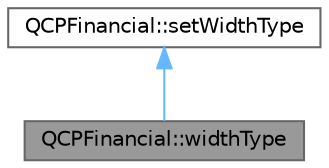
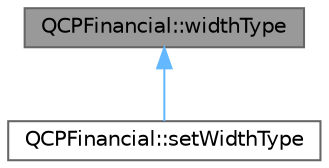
edge "QCPFinancial::widthType" -> "QCPFinancial::setWidthType": reversed
